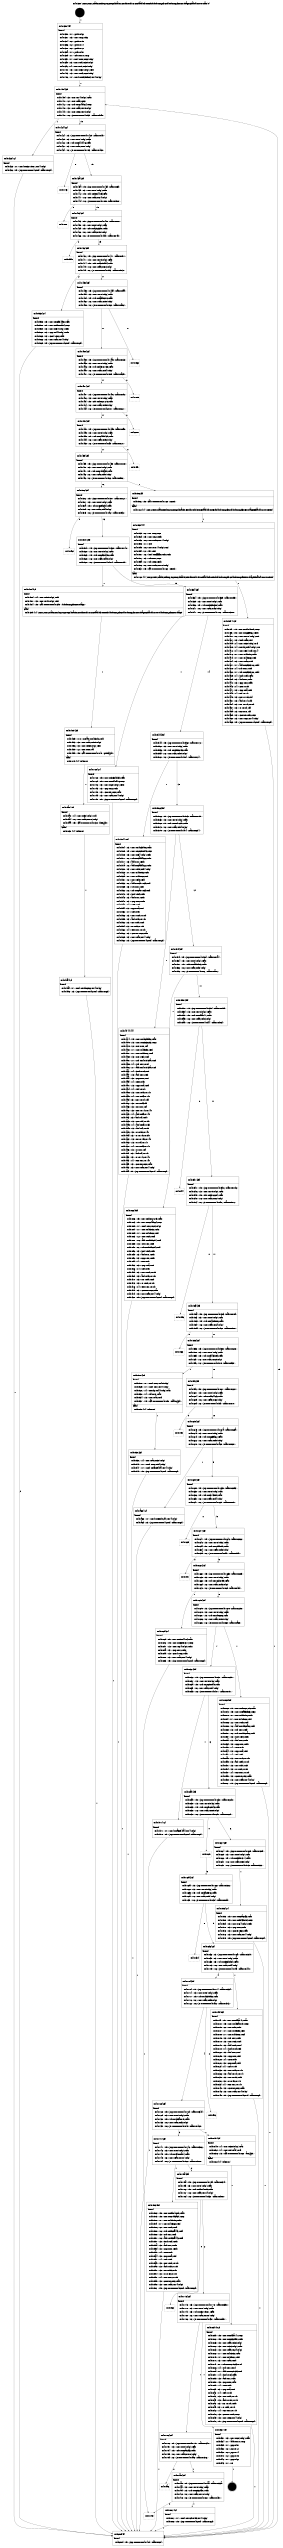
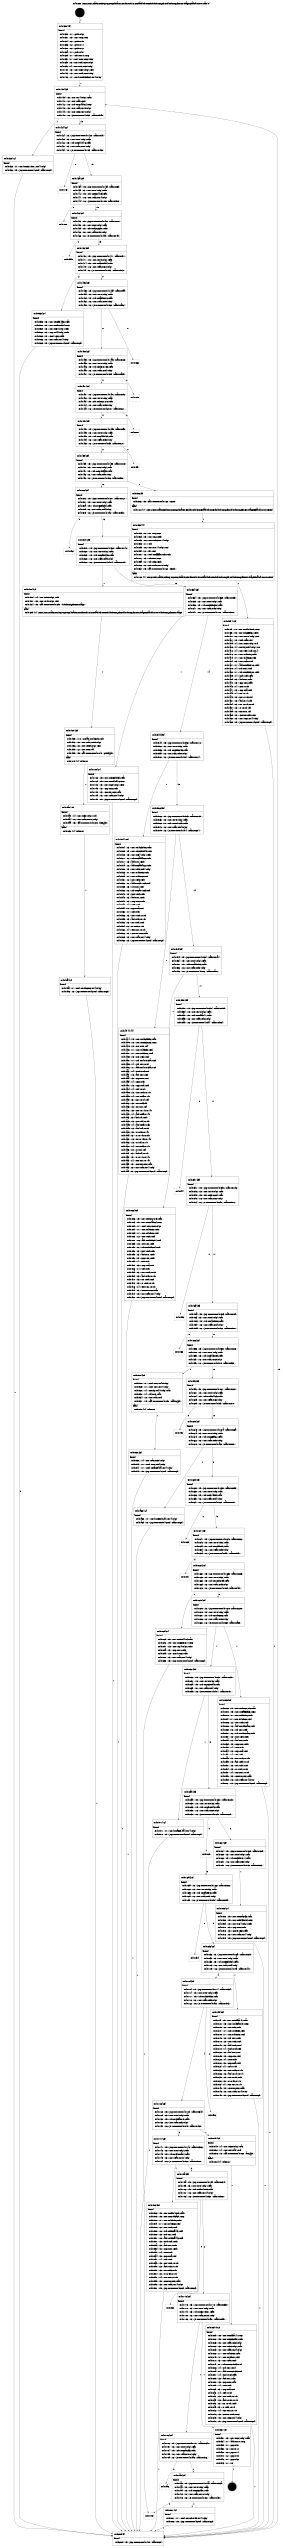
edge "0x401647 [25]" -> "0x401660 [25]": removed, label "9"
